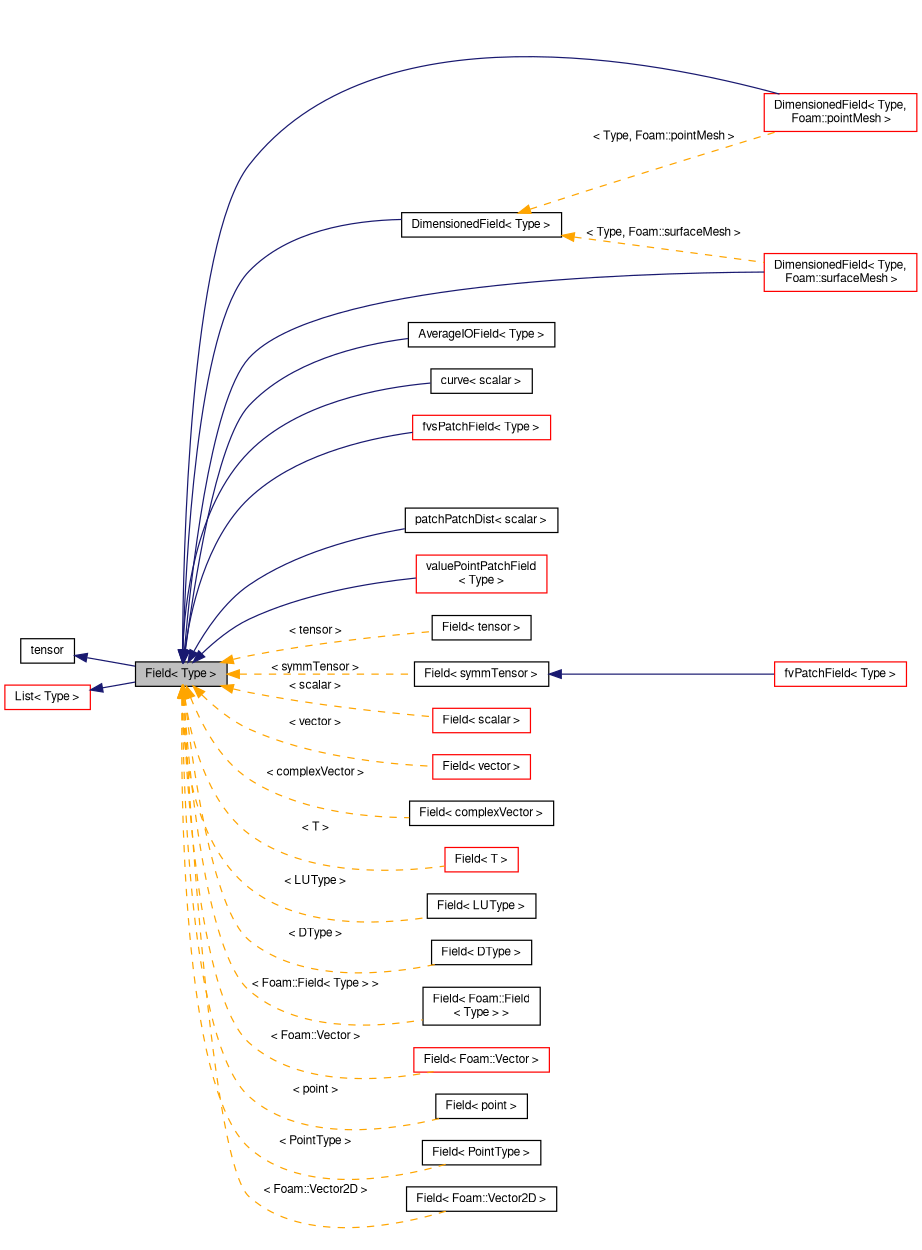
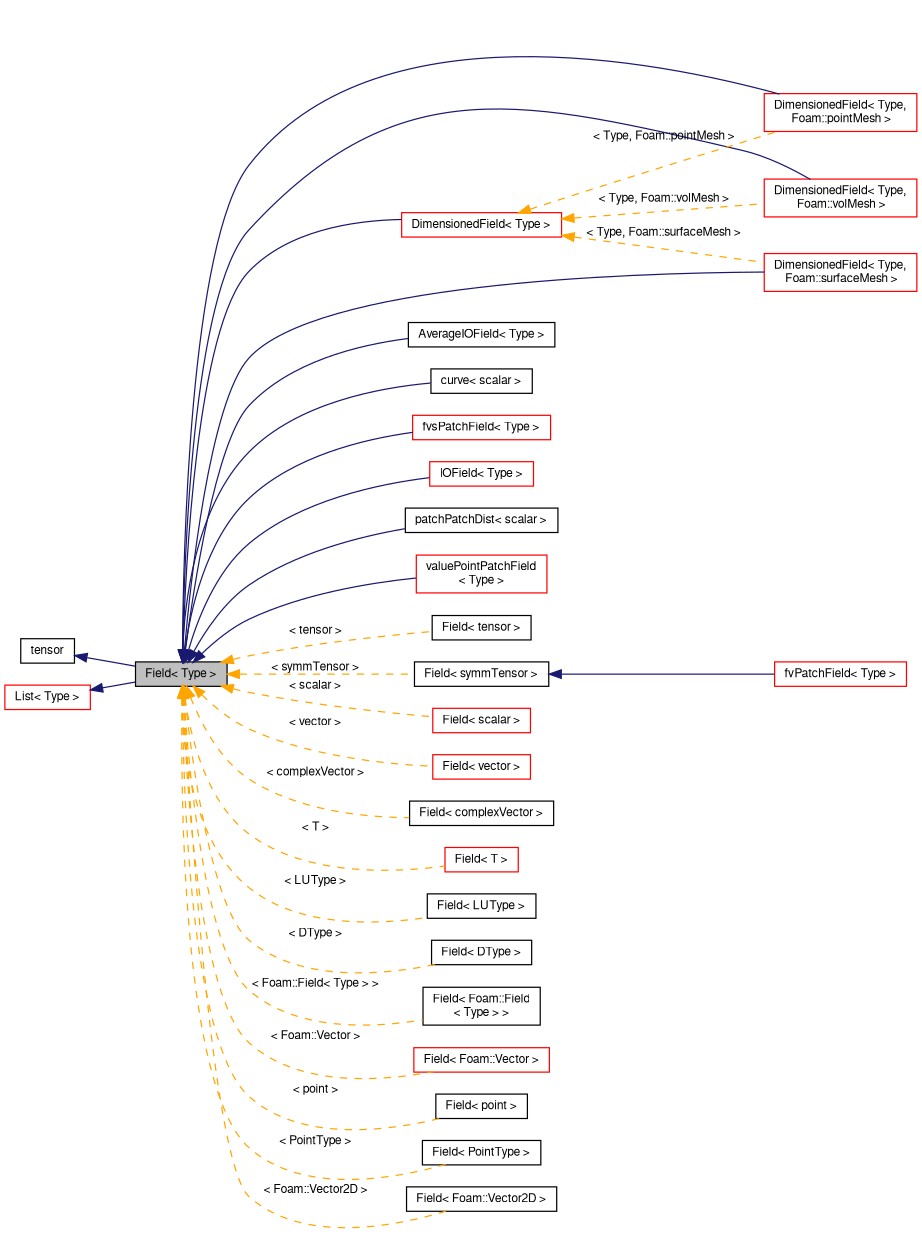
node "DimensionedField< Type, Foam::volMesh >": added
node "DimensionedField< Type >": color black -> red
node "IOField< Type >": added
